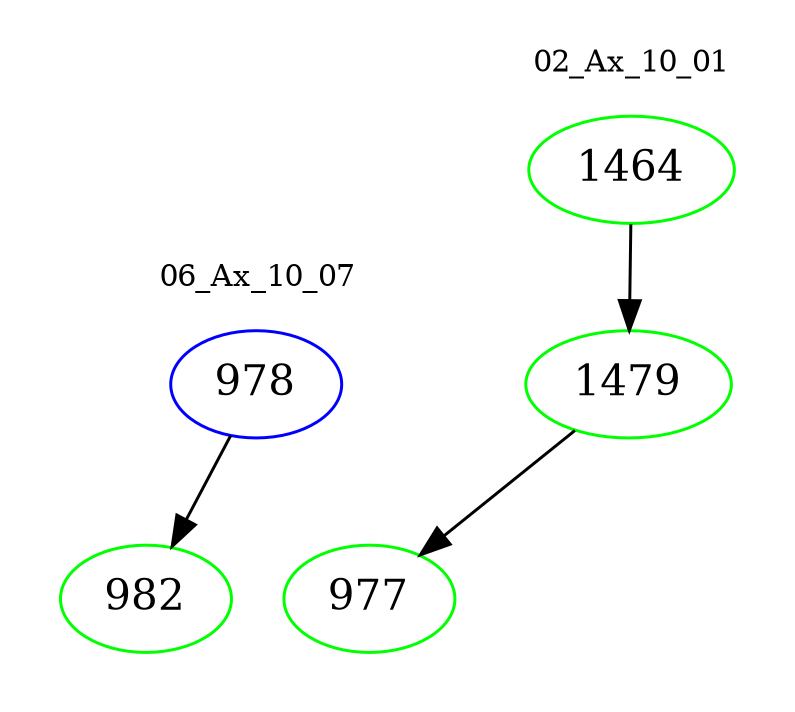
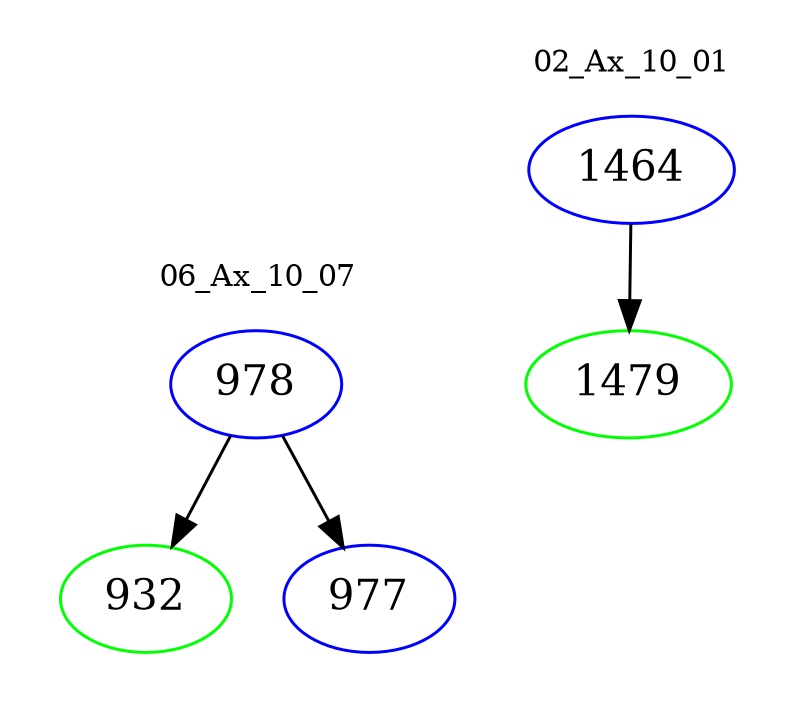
node "1464": color green -> blue
edge "1479" -> "977": now "978" -> "977"
node "982": label "982" -> "932"
node "977": color green -> blue
